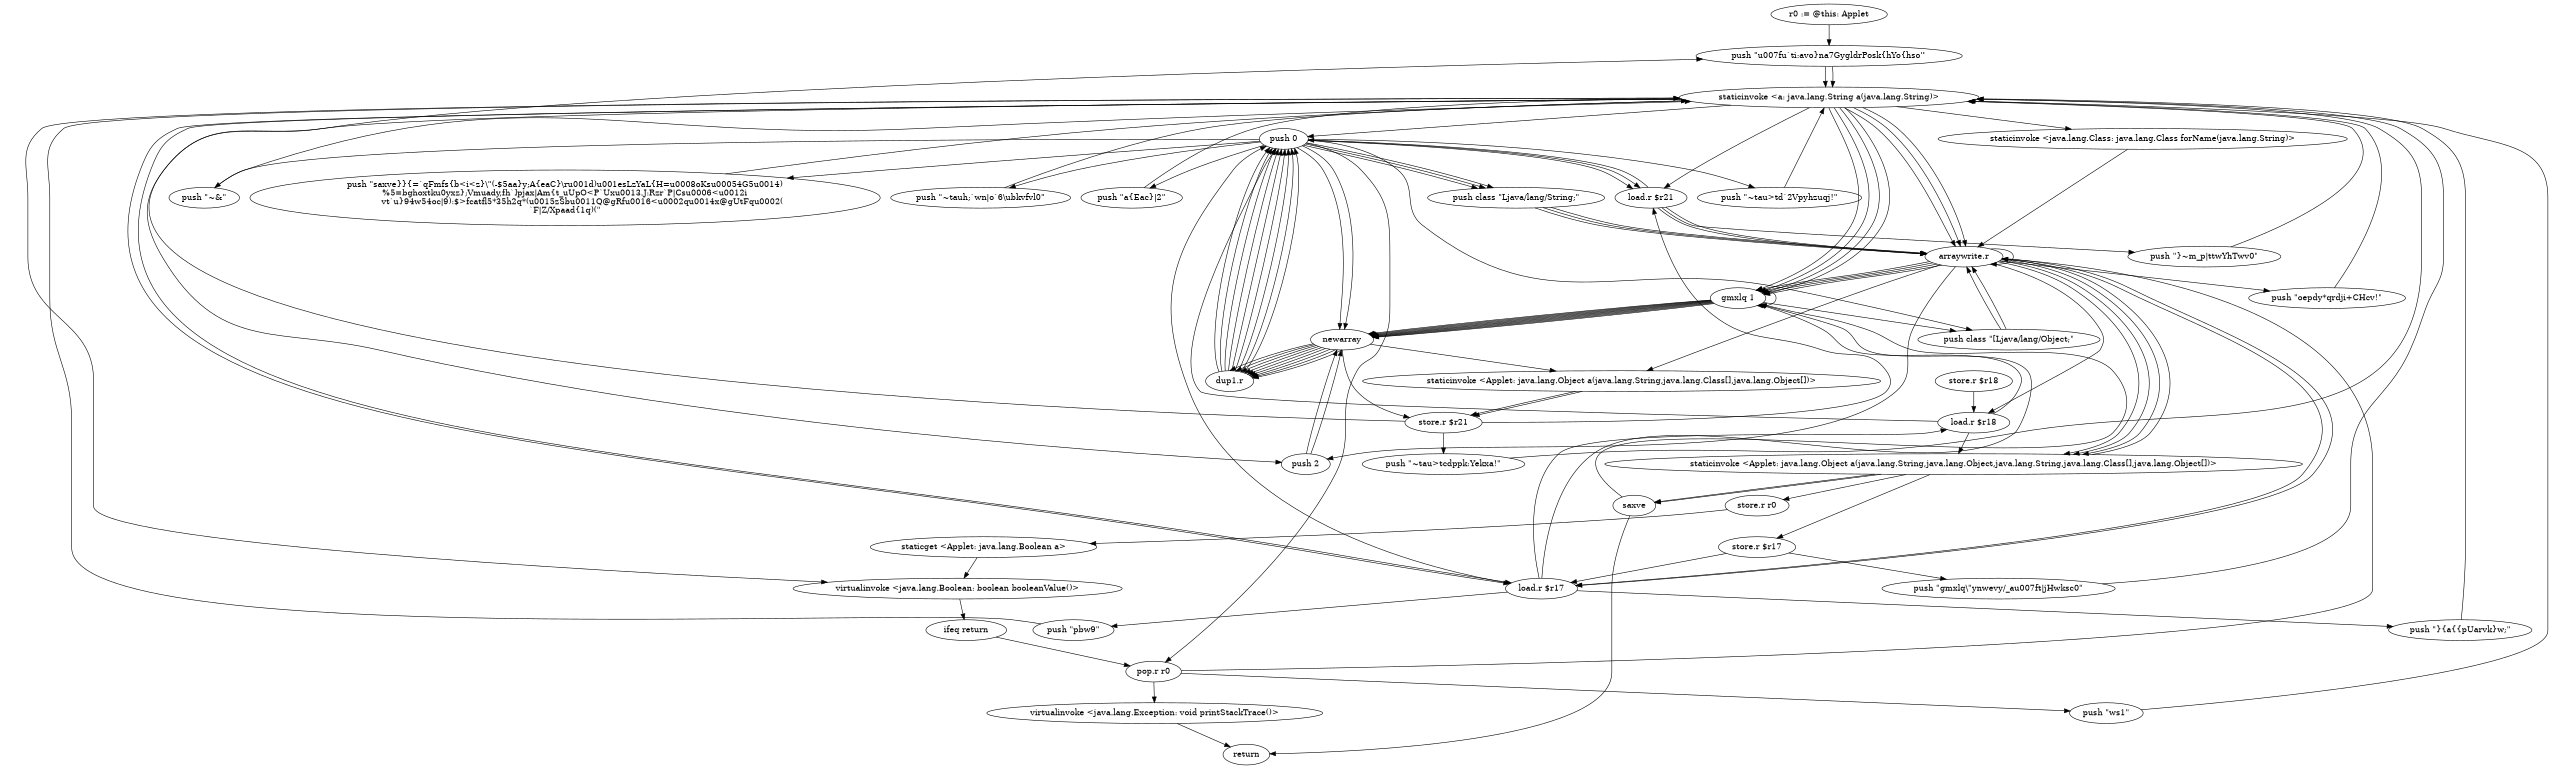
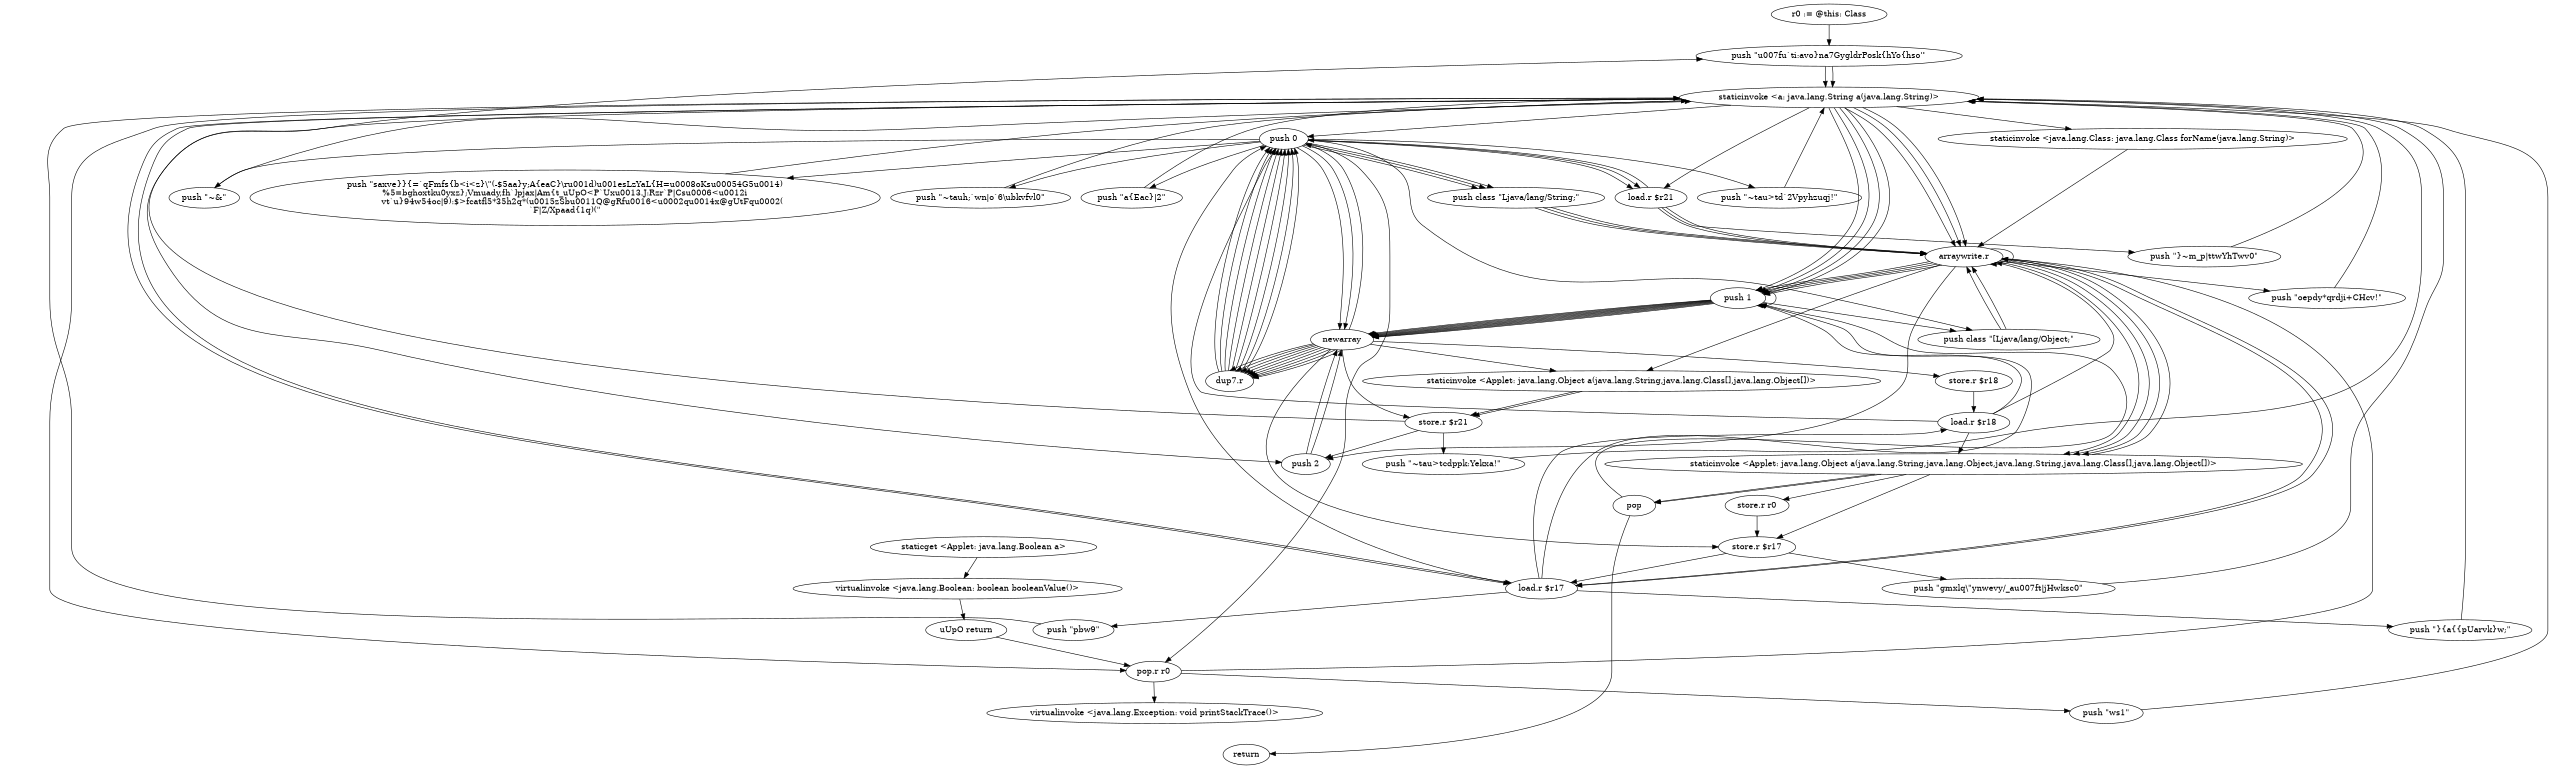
node "r0 := @this: Applet": label "r0 := @this: Applet" -> "r0 := @this: Class"
edge "staticinvoke <a: java.lang.String a(java.lang.String)>" -> "virtualinvoke <java.lang.Boolean: boolean booleanValue()>": now "staticinvoke <a: java.lang.String a(java.lang.String)>" -> "pop.r r0"
edge "newarray" -> "push 0": added
node "gmxlq 1": label "gmxlq 1" -> "push 1"
edge "arraywrite.r" -> "load.r $r18": reversed
edge "newarray" -> "store.r $r18": added
node "dup1.r": label "dup1.r" -> "dup7.r"
edge "store.r $r21" -> "load.r $r21": now "store.r $r21" -> "push 2"
node "saxve": label "saxve" -> "pop"
edge "newarray" -> "store.r $r17": added
edge "store.r r0" -> "staticget <Applet: java.lang.Boolean a>": now "store.r r0" -> "store.r $r17"
node "ifeq return": label "ifeq return" -> "uUpO return"
edge "virtualinvoke <java.lang.Exception: void printStackTrace()>" -> "return": removed
